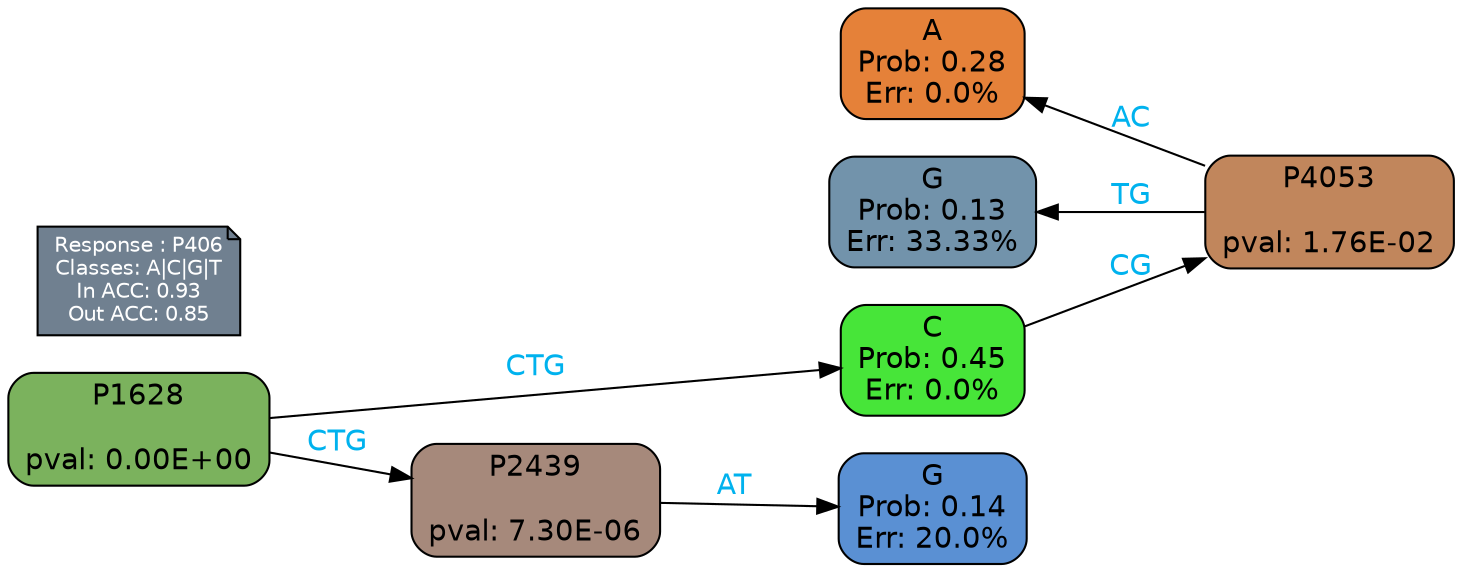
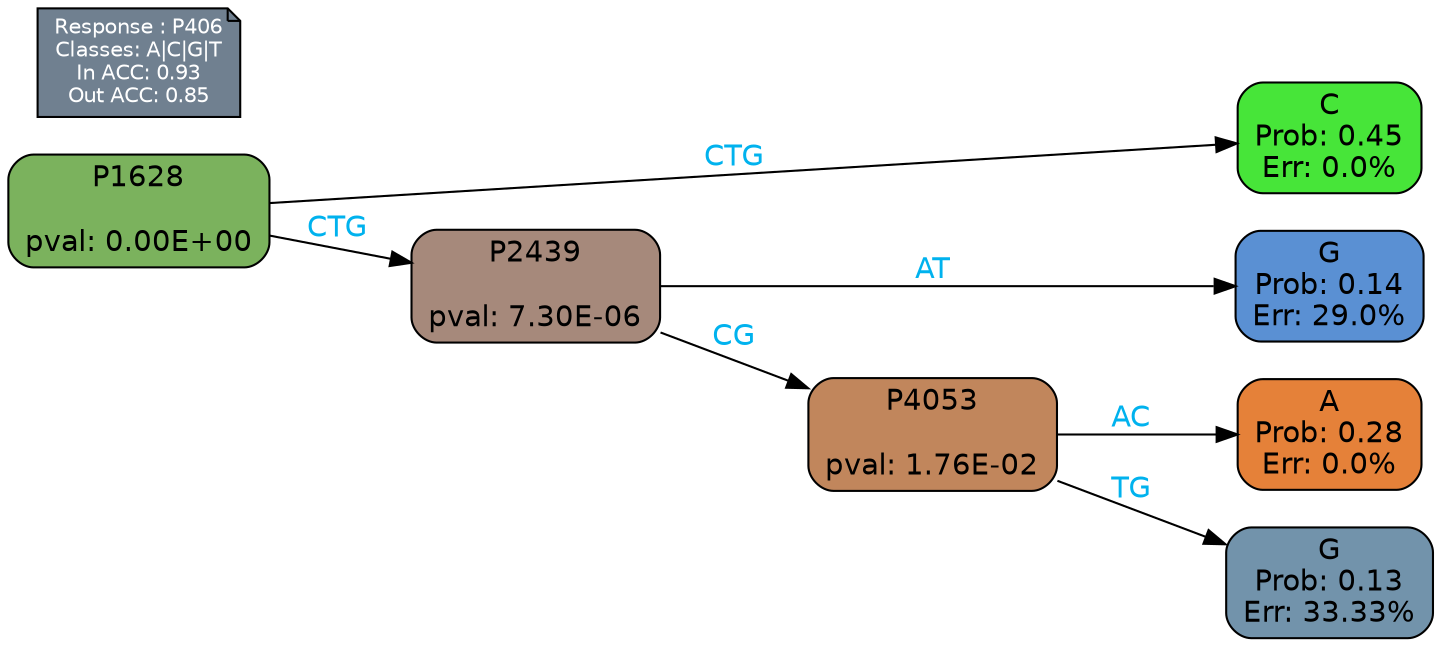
edge "C Prob: 0.45 Err: 0.0%" -> "P4053 pval: 1.76E-02": now "P2439 pval: 7.30E-06" -> "P4053 pval: 1.76E-02"
node "G Prob: 0.14 Err: 20.0%": label "G Prob: 0.14 Err: 20.0%" -> "G Prob: 0.14 Err: 29.0%"
